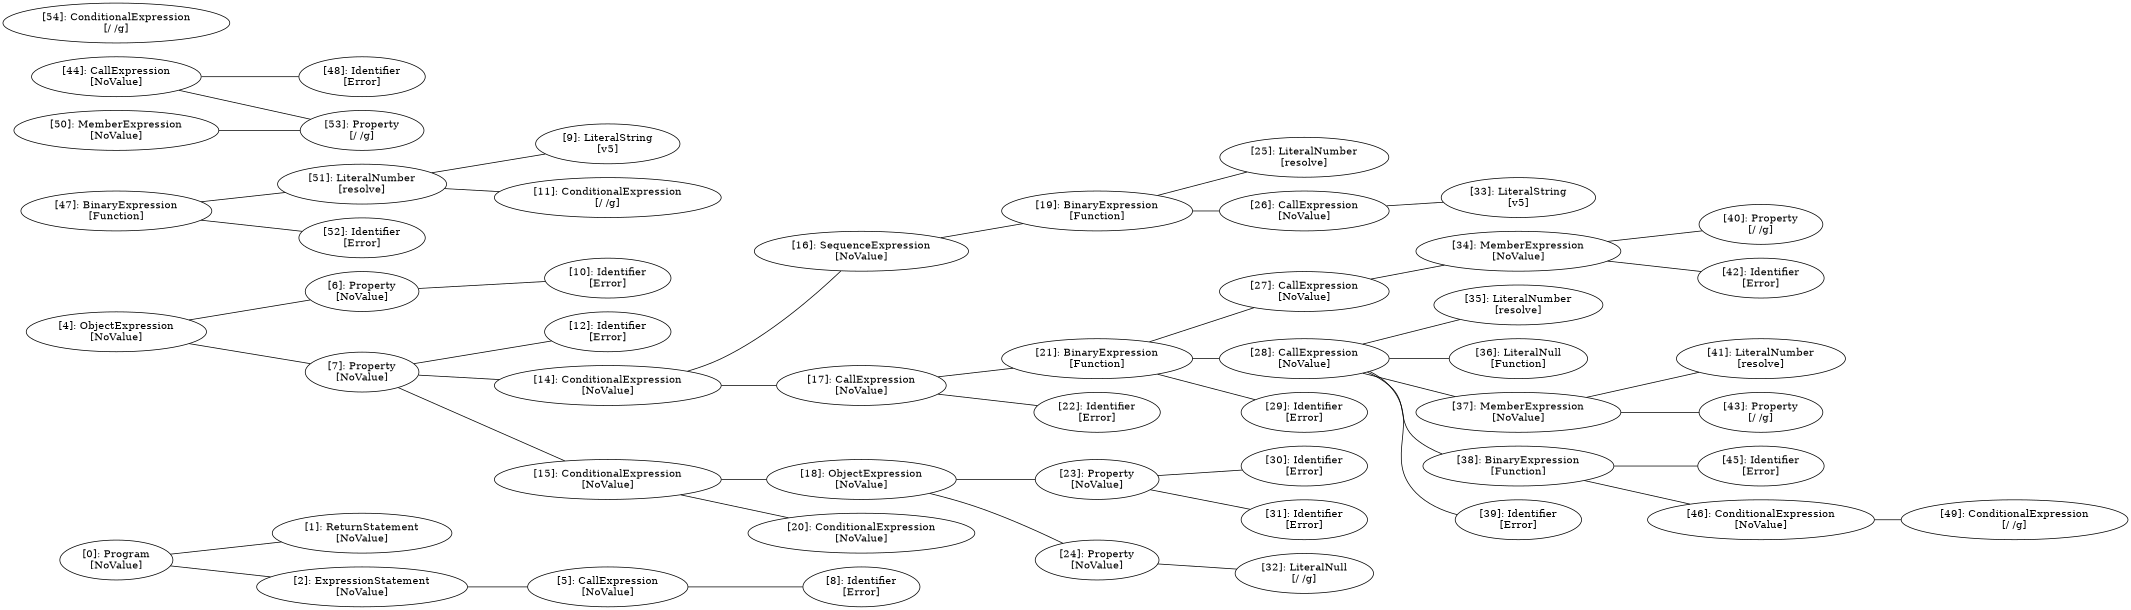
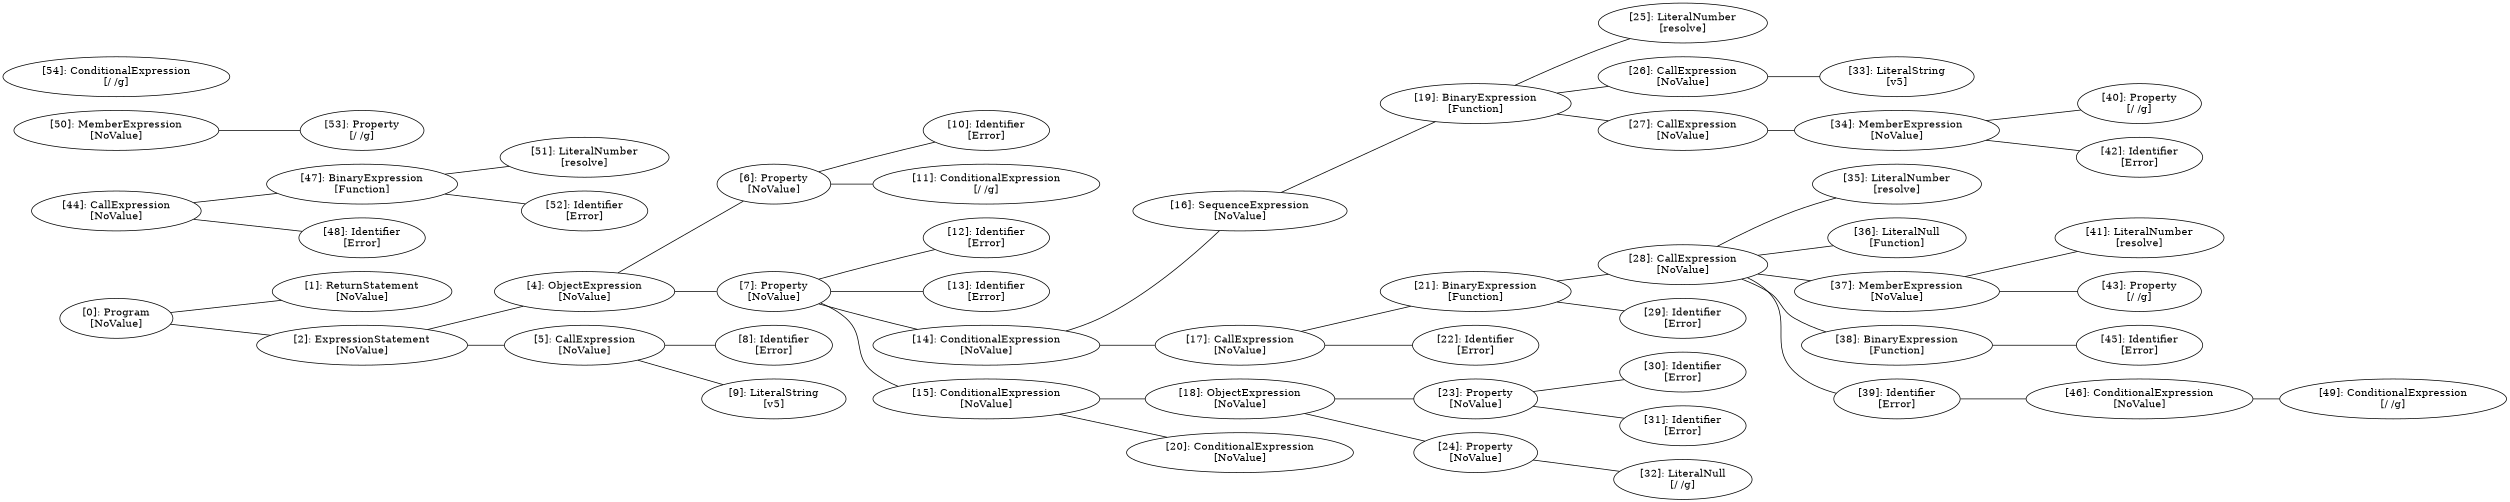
edge "[44]: CallExpression [NoValue]" -- "[53]: Property [/ /g]": now "[44]: CallExpression [NoValue]" -- "[47]: BinaryExpression [Function]"
edge "[9]: LiteralString [v5]" -- "[51]: LiteralNumber [resolve]": now "[9]: LiteralString [v5]" -- "[5]: CallExpression [NoValue]"
edge "[51]: LiteralNumber [resolve]" -- "[11]: ConditionalExpression [/ /g]": now "[6]: Property [NoValue]" -- "[11]: ConditionalExpression [/ /g]"
node "[13]: Identifier [Error]": added
edge "[4]: ObjectExpression [NoValue]" -- "[2]: ExpressionStatement [NoValue]": added
edge "[27]: CallExpression [NoValue]" -- "[21]: BinaryExpression [Function]": now "[27]: CallExpression [NoValue]" -- "[19]: BinaryExpression [Function]"
edge "[38]: BinaryExpression [Function]" -- "[46]: ConditionalExpression [NoValue]": now "[39]: Identifier [Error]" -- "[46]: ConditionalExpression [NoValue]"
